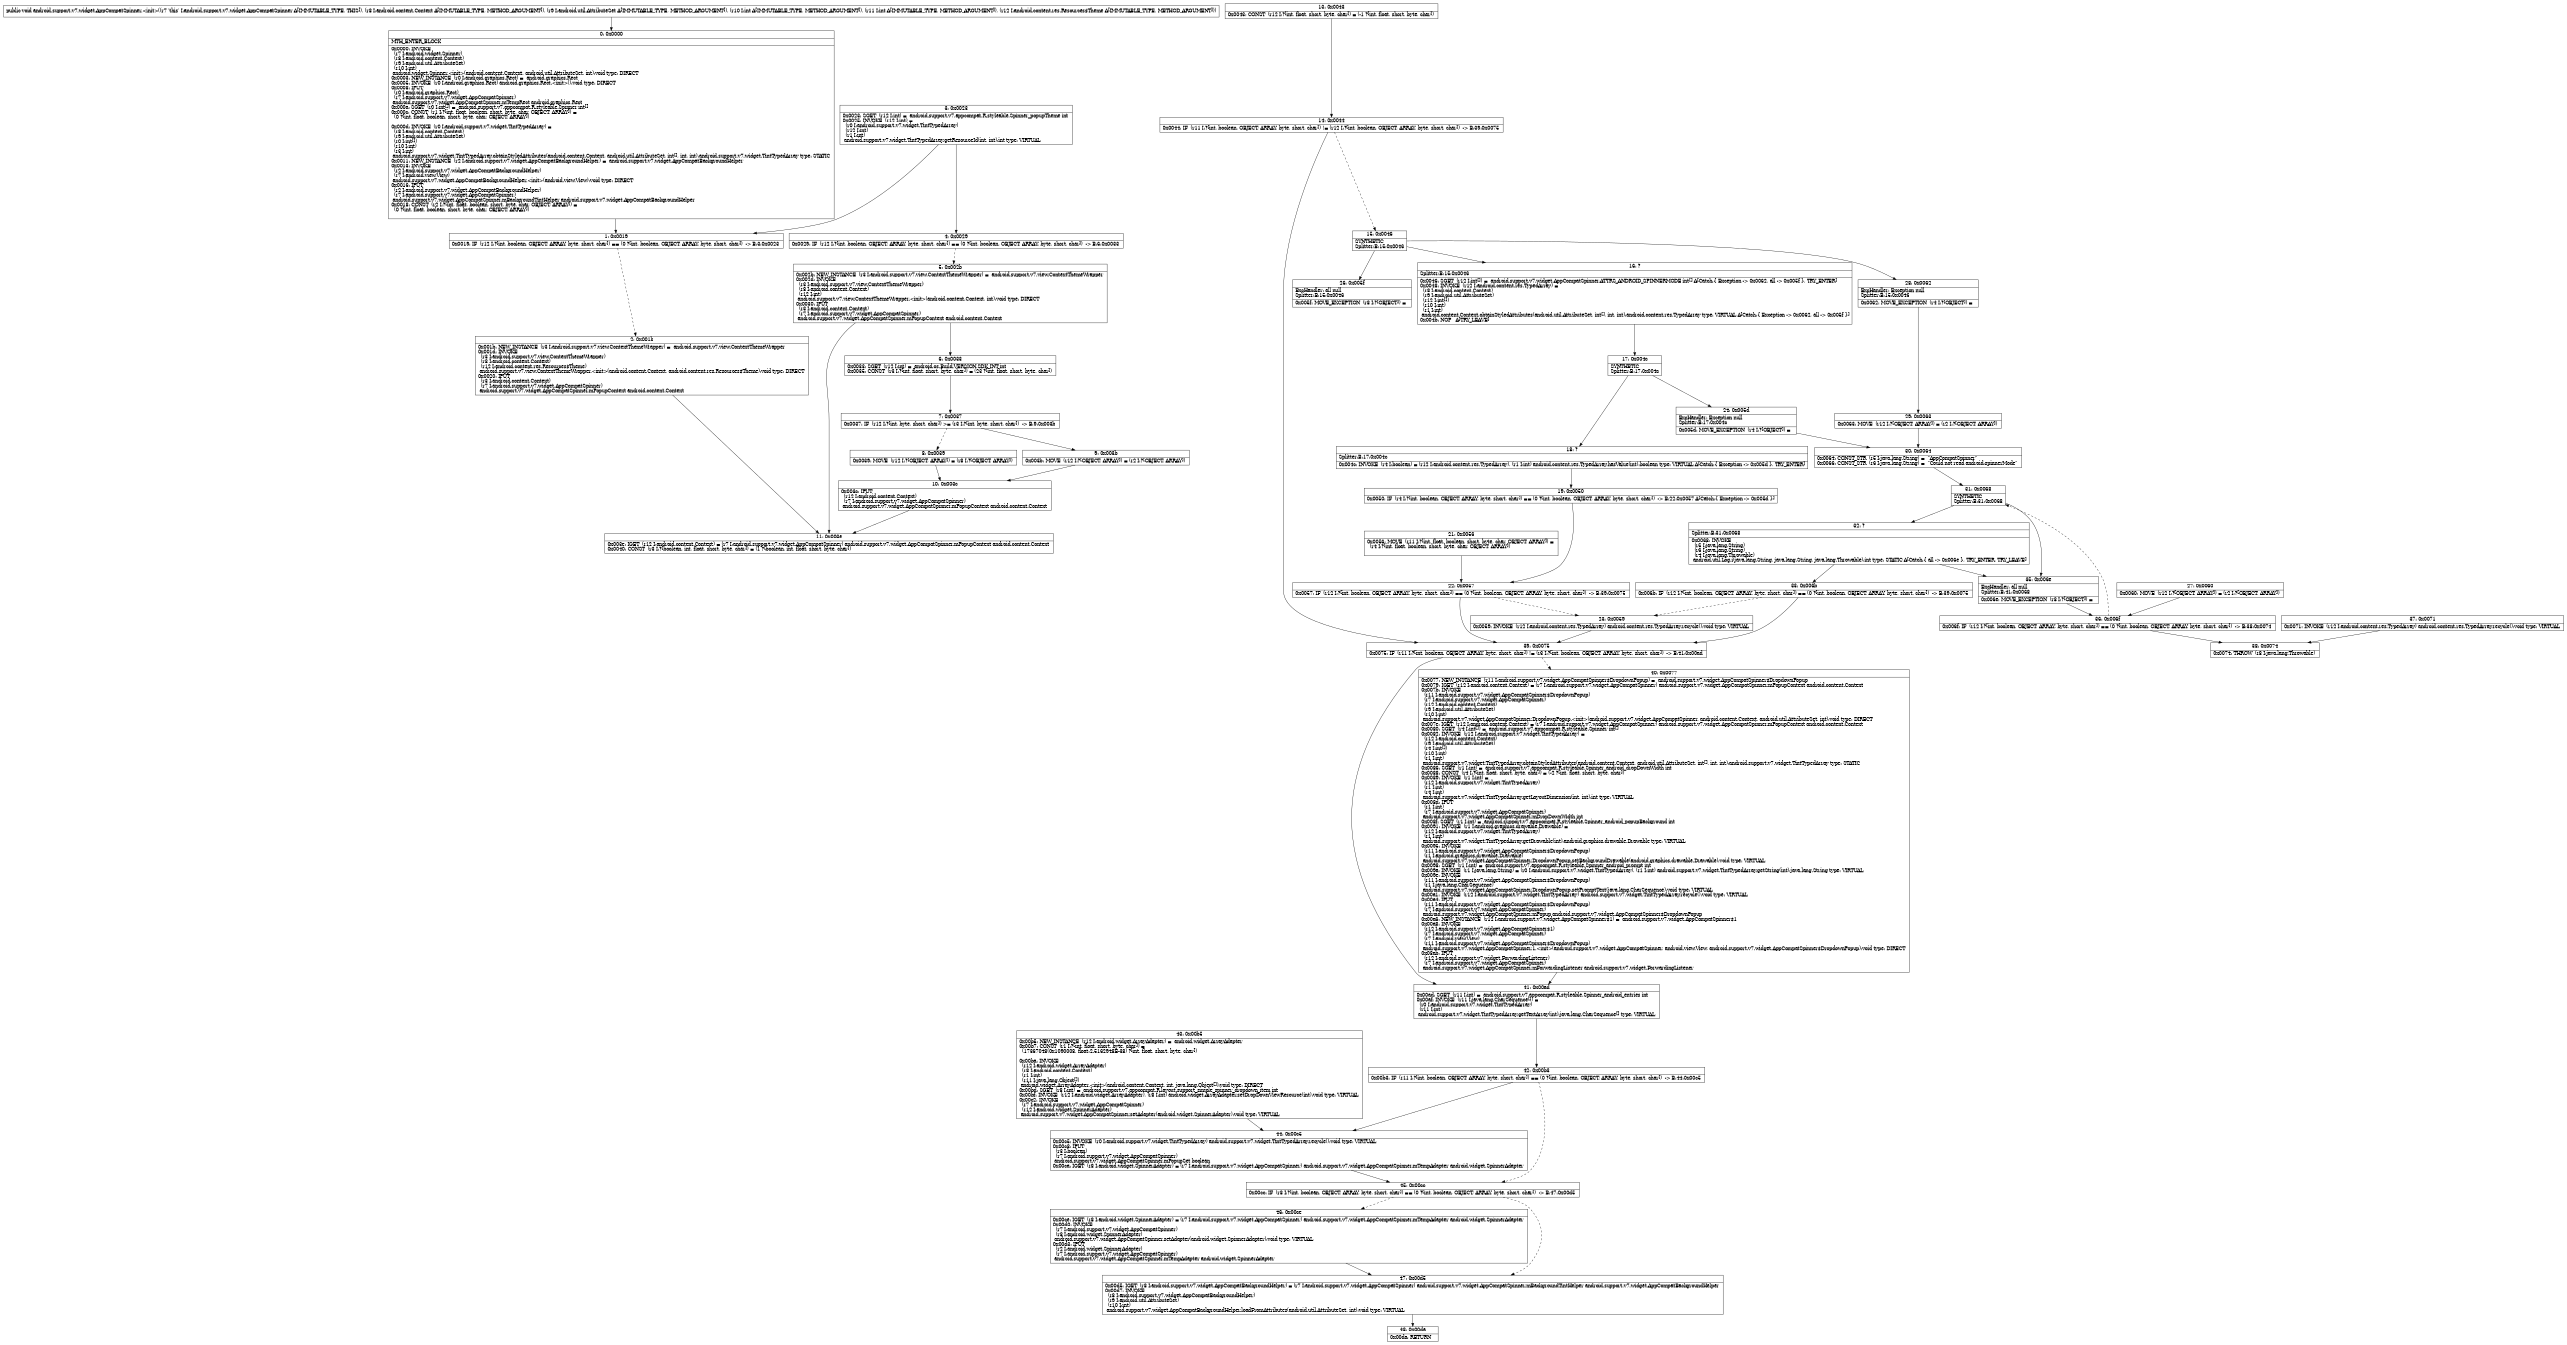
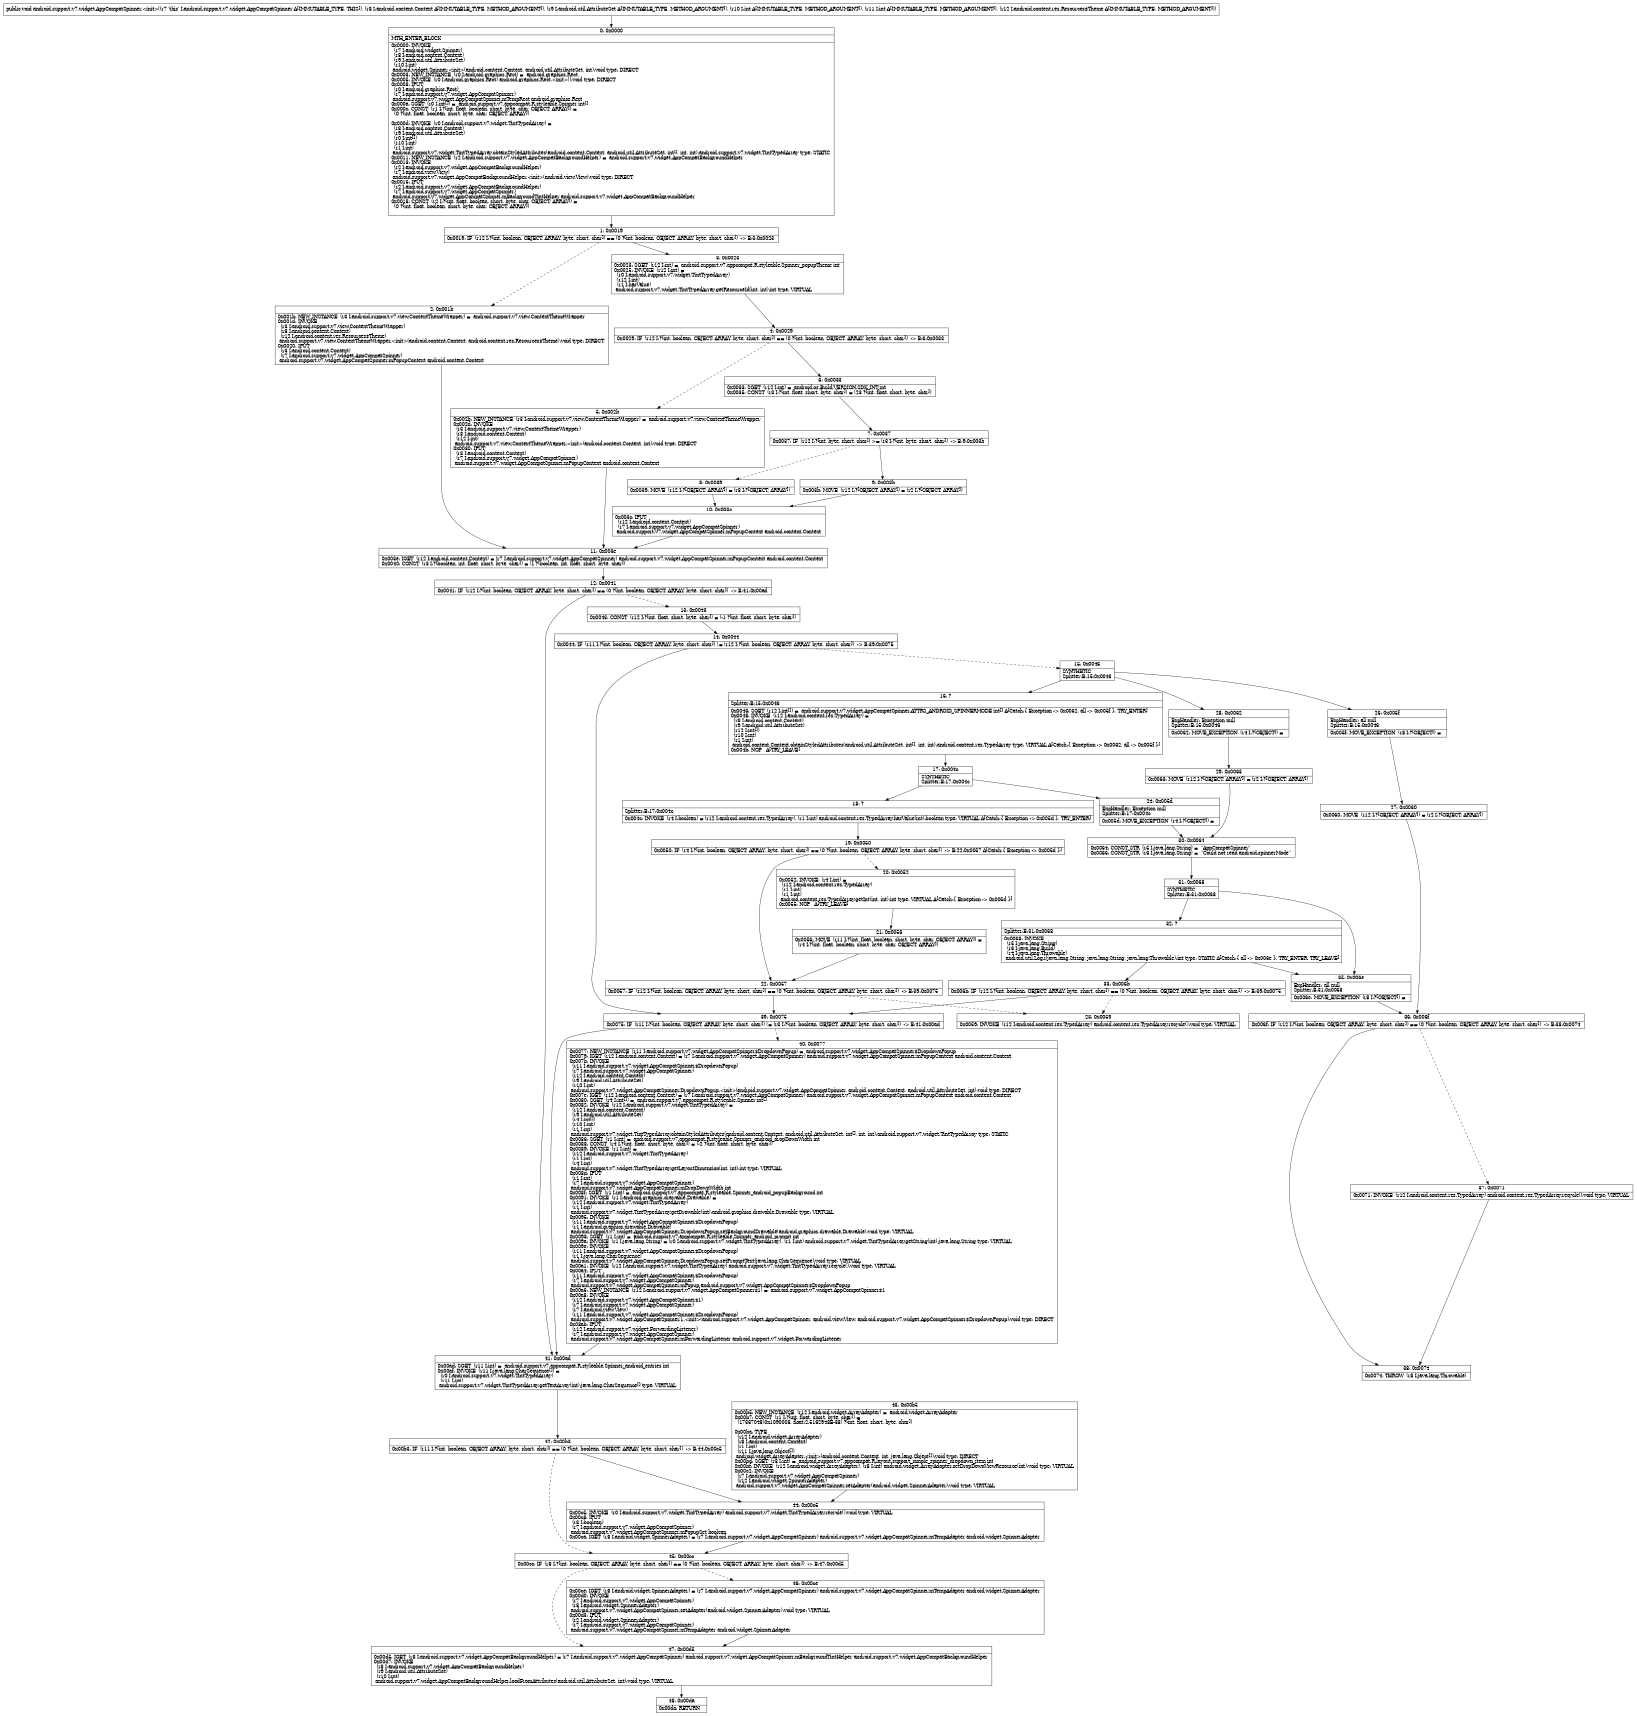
node "3: 0x0023": text "(r1 I:int)" -> "(r1 I:hasValue)"
node "0: 0x0000": text "(r3 I:int)" -> "(r1 I:int)"
edge "3: 0x0023" -> "1: 0x0019": reversed
edge "5: 0x002b" -> "6: 0x0033": now "4: 0x0029" -> "6: 0x0033"
edge "36: 0x006f" -> "31: 0x0068": now "36: 0x006f" -> "37: 0x0071"
node "32: ?": text "(r6 I:java.lang.String)" -> "(r6 I:java.lang.Build)"
node "12: 0x0041": added
node "35: 0x006e": text "Splitter:B:41:0x0068" -> "Splitter:B:31:0x0068"
edge "23: 0x0059" -> "39: 0x0075": removed
edge "26: 0x005f" -> "27: 0x0060": added
node "20: 0x0052": added
node "43: 0x00b5": text "0x00ba: INVOKE" -> "0x00ba: TYPE"
